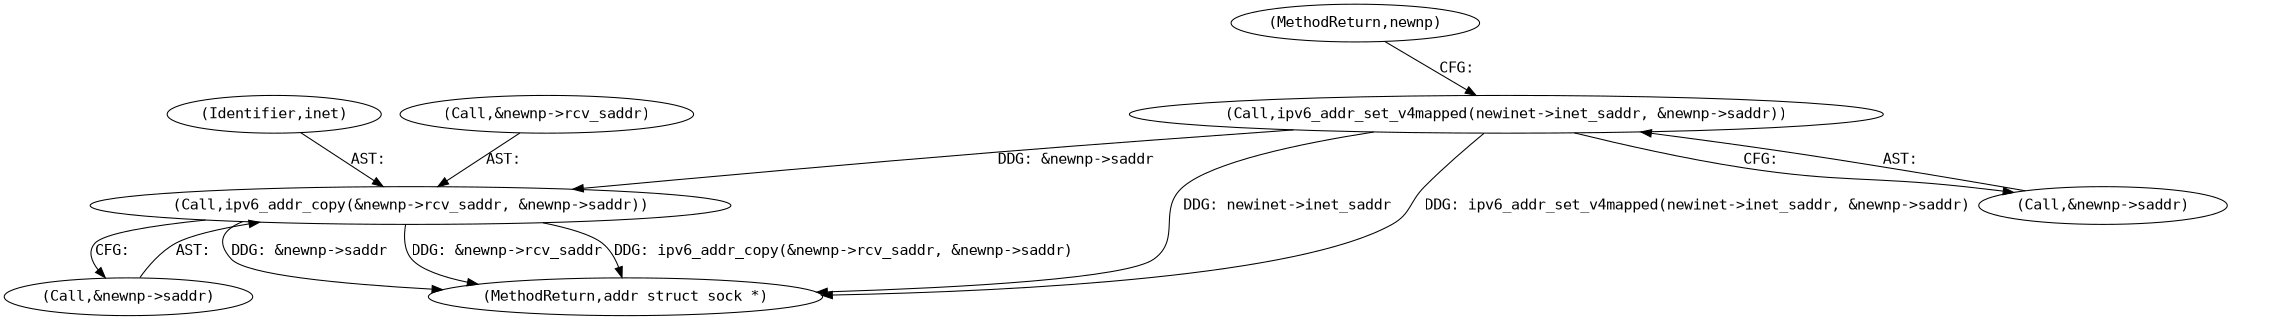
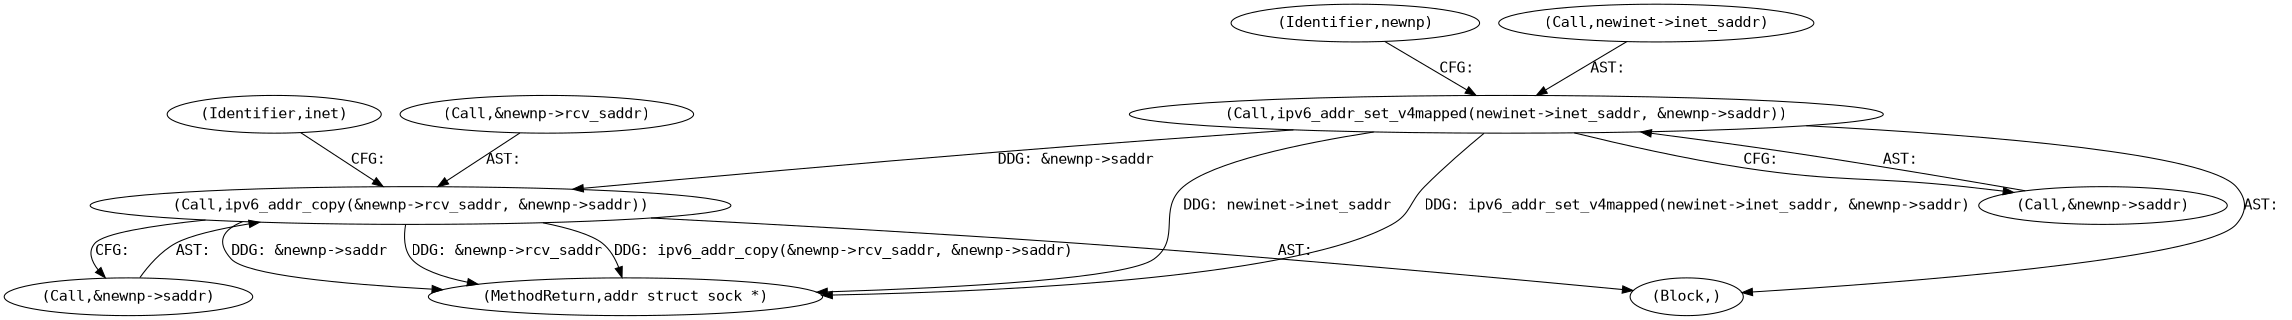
node "(MethodReturn,newnp)": label "(MethodReturn,newnp)" -> "(Identifier,newnp)"
node "(Call,newinet->inet_saddr)": added
edge "(Identifier,inet)" -> "(Call,ipv6_addr_copy(&newnp->rcv_saddr, &newnp->saddr))": label "AST: " -> "CFG: "
node "(Block,)": added
